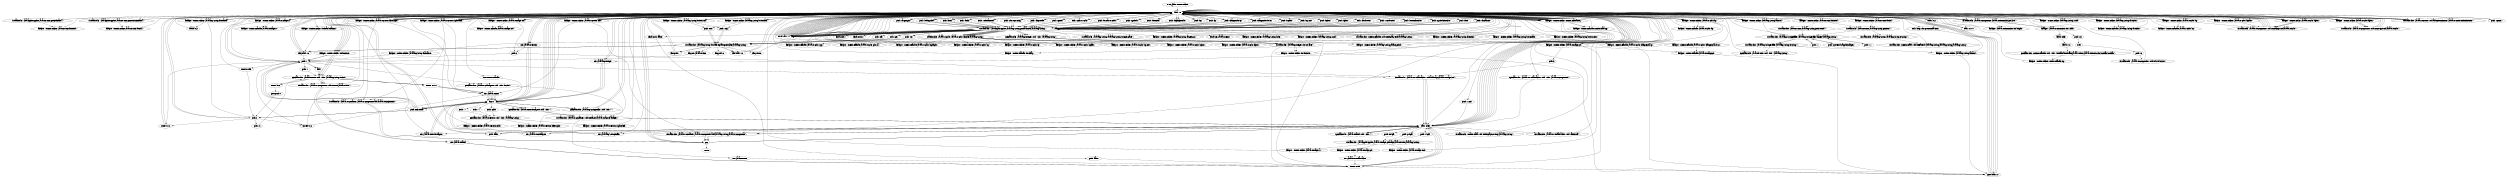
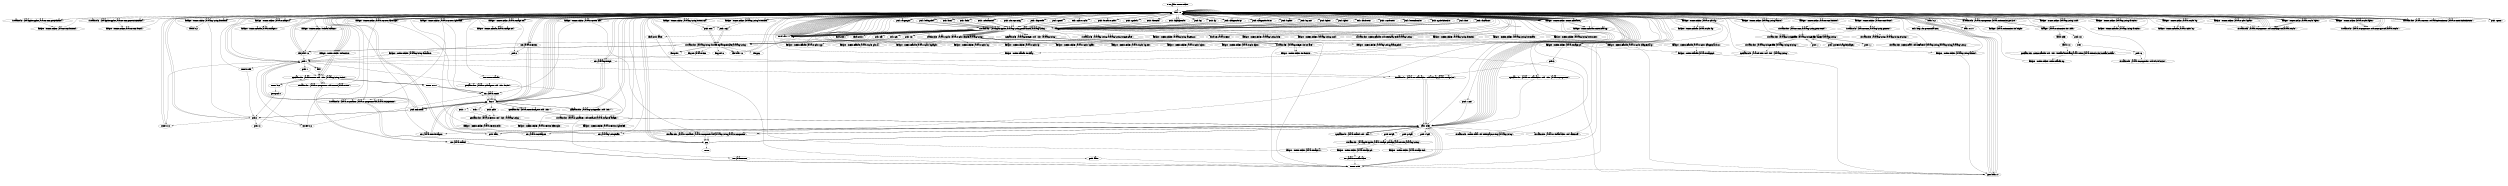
node "ifeq return": label "ifeq return" -> "ifeq pop"
